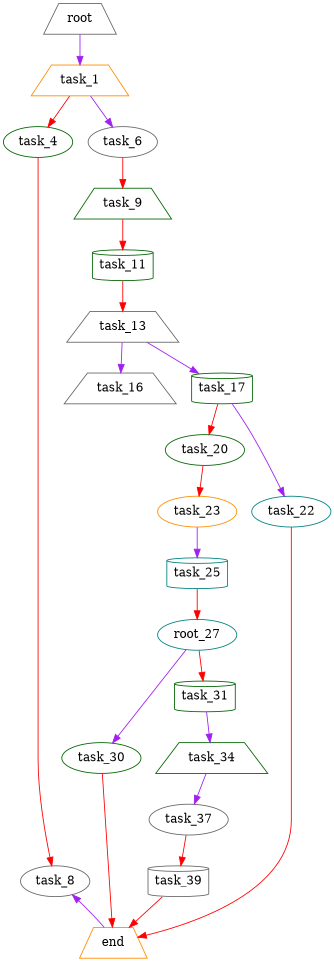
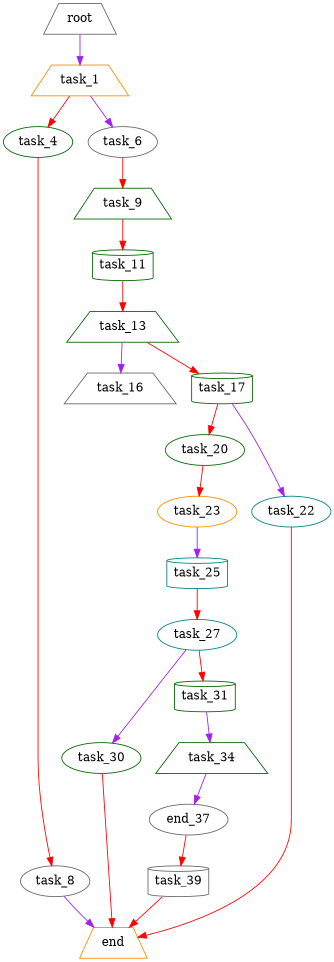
node "task_13": color gray40 -> darkgreen
edge "task_13" -> "task_17": color purple -> red
node "root_27": label "root_27" -> "task_27"
node "task_37": label "task_37" -> "end_37"
edge "end" -> "task_8": reversed
